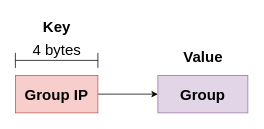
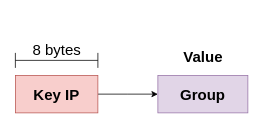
node "Key": removed
node "4 bytes": label "4 bytes" -> "8 bytes"
node "Group IP": label "Group IP" -> "Key IP"
